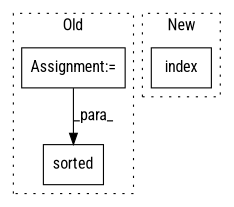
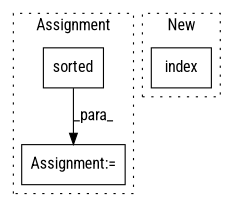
cluster "Old": label "Old" -> "Assignment"
edge "Assignment:=" -> "sorted": reversed
